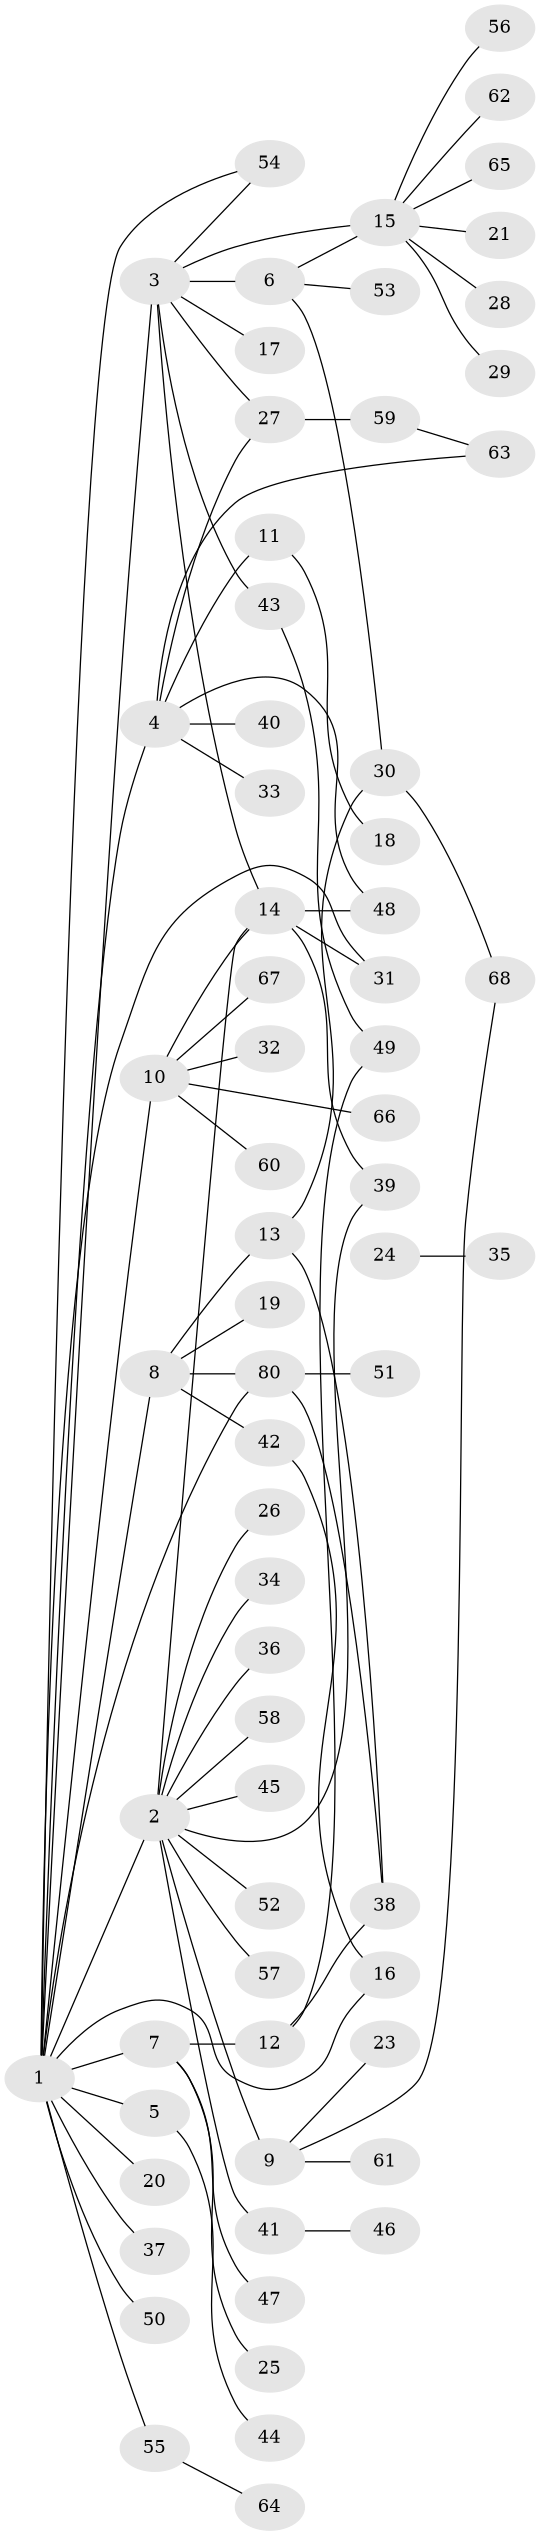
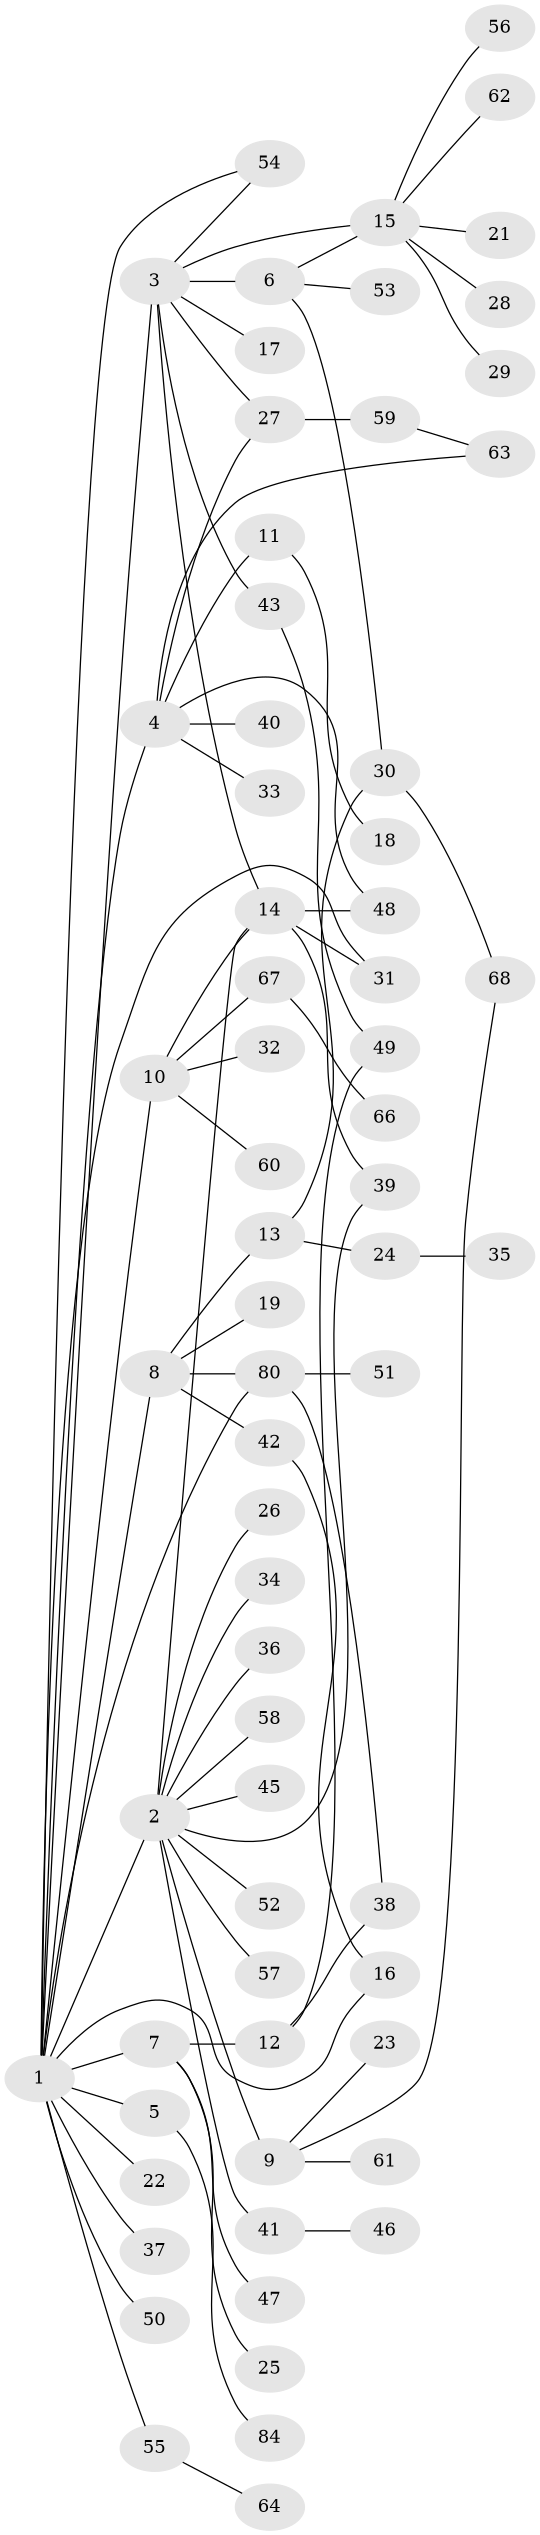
node "65": removed
edge "10" -- "66": now "67" -- "66"
edge "13" -- "38": now "13" -- "24"
node "20": label "20" -> "22"
node "44": label "44" -> "84"
